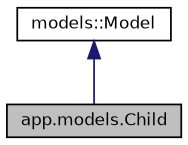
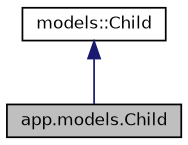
node "models::Model": label "models::Model" -> "models::Child"
